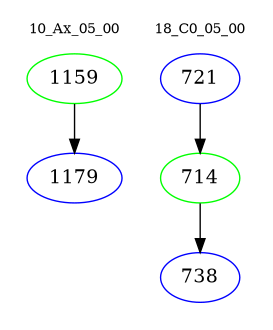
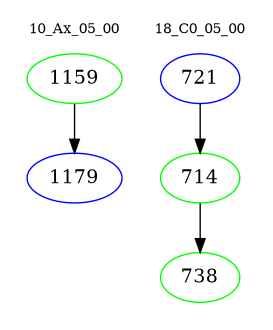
node "738": color blue -> green
